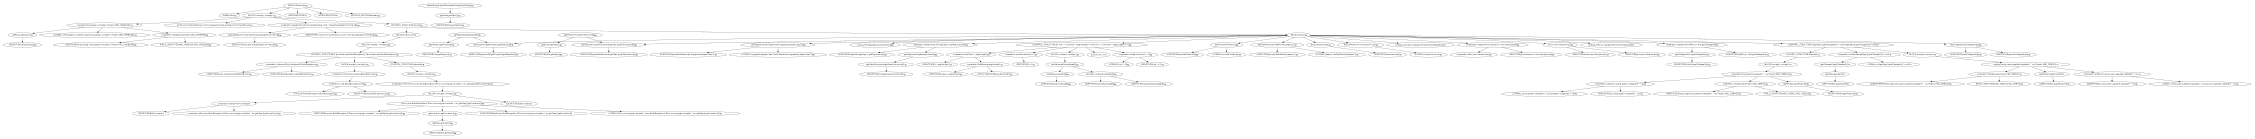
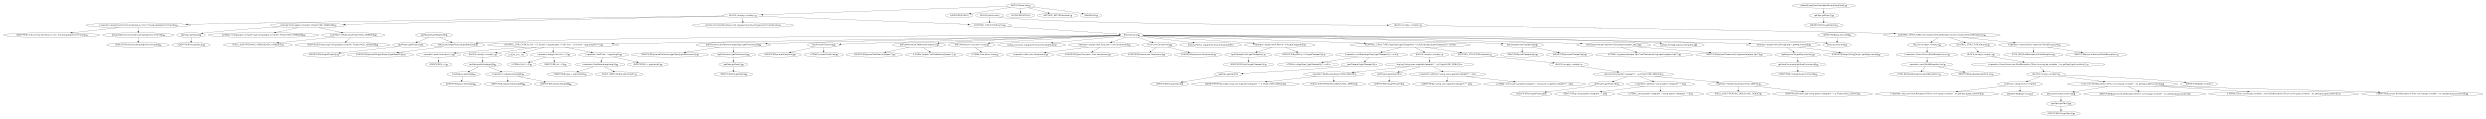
edge "(CONTROL_STRUCTURE,try,try)" -> "(BLOCK,catch,catch)": reversed
edge "(getFailonerror,getFailonerror())" -> "(setFailonerror,setFailonerror(getJspc().getFailonerror()))": reversed
edge "(execute,execute())" -> "(IDENTIFIER,java,execute())": reversed
